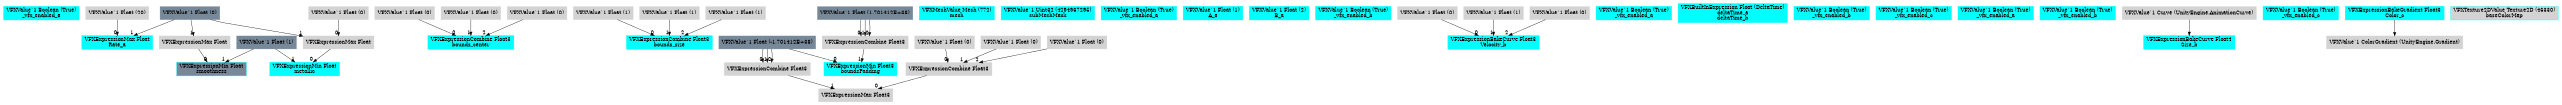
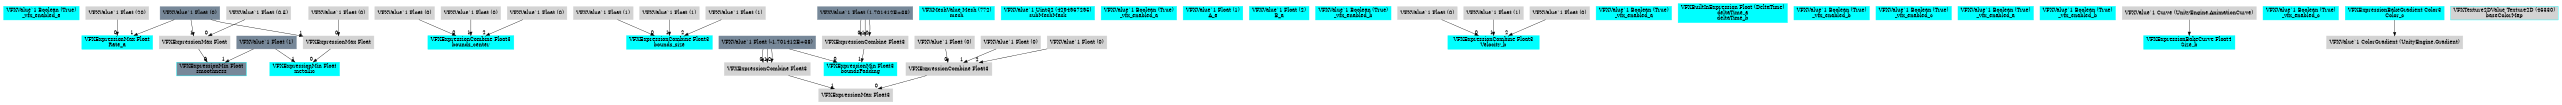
node "VFXValue`1 Float (0,5)": added
node "VFXExpressionBakeGradient Float3 Color_c": label "VFXExpressionBakeGradient Float3 Color_c" -> "VFXExpressionBakeGradient Color3 Color_c"
node "VFXExpressionBakeCurve Float3 Velocity_b": label "VFXExpressionBakeCurve Float3 Velocity_b" -> "VFXExpressionCombine Float3 Velocity_b"
